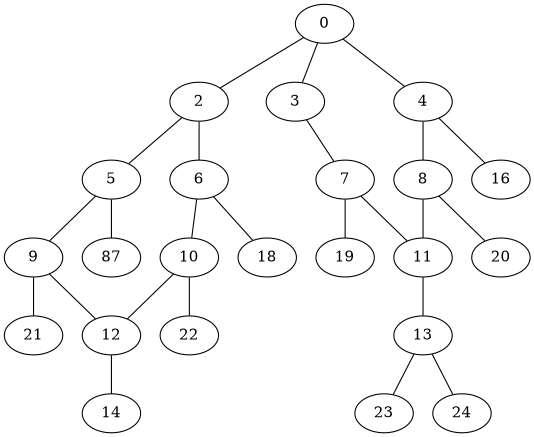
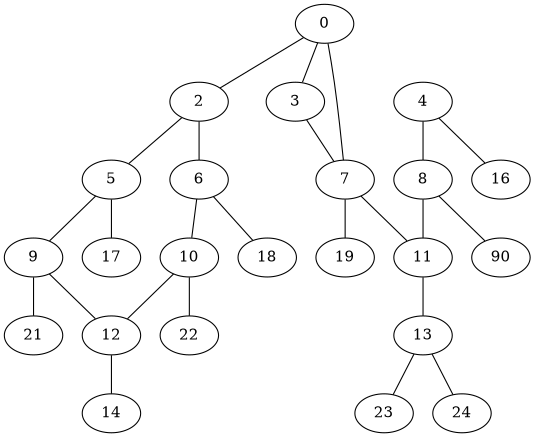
edge "0" -- "4": now "0" -- "7"
node "87": label "87" -> "17"
node "20": label "20" -> "90"
